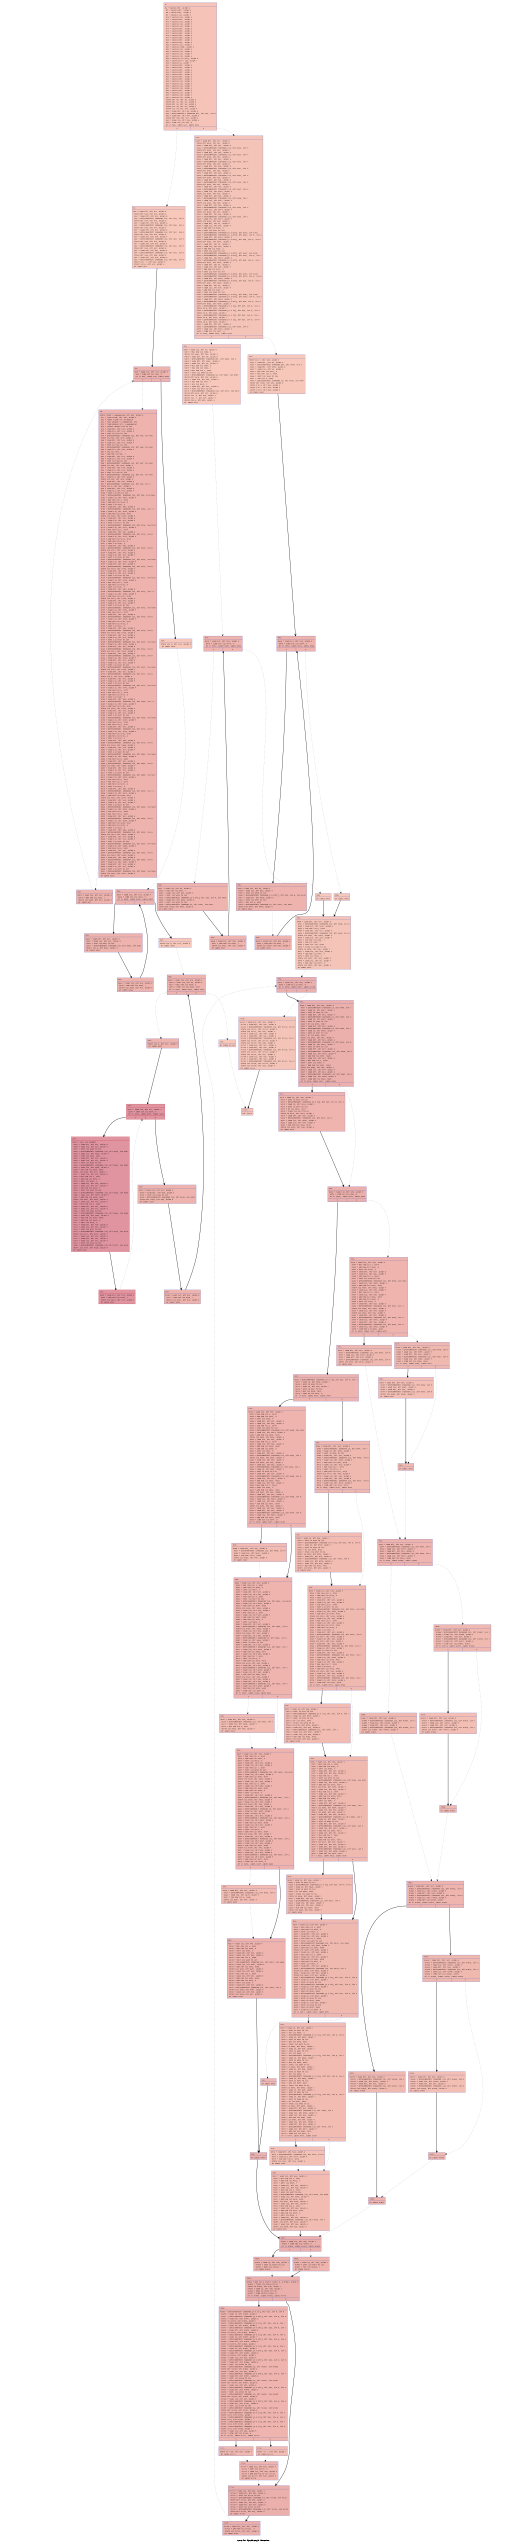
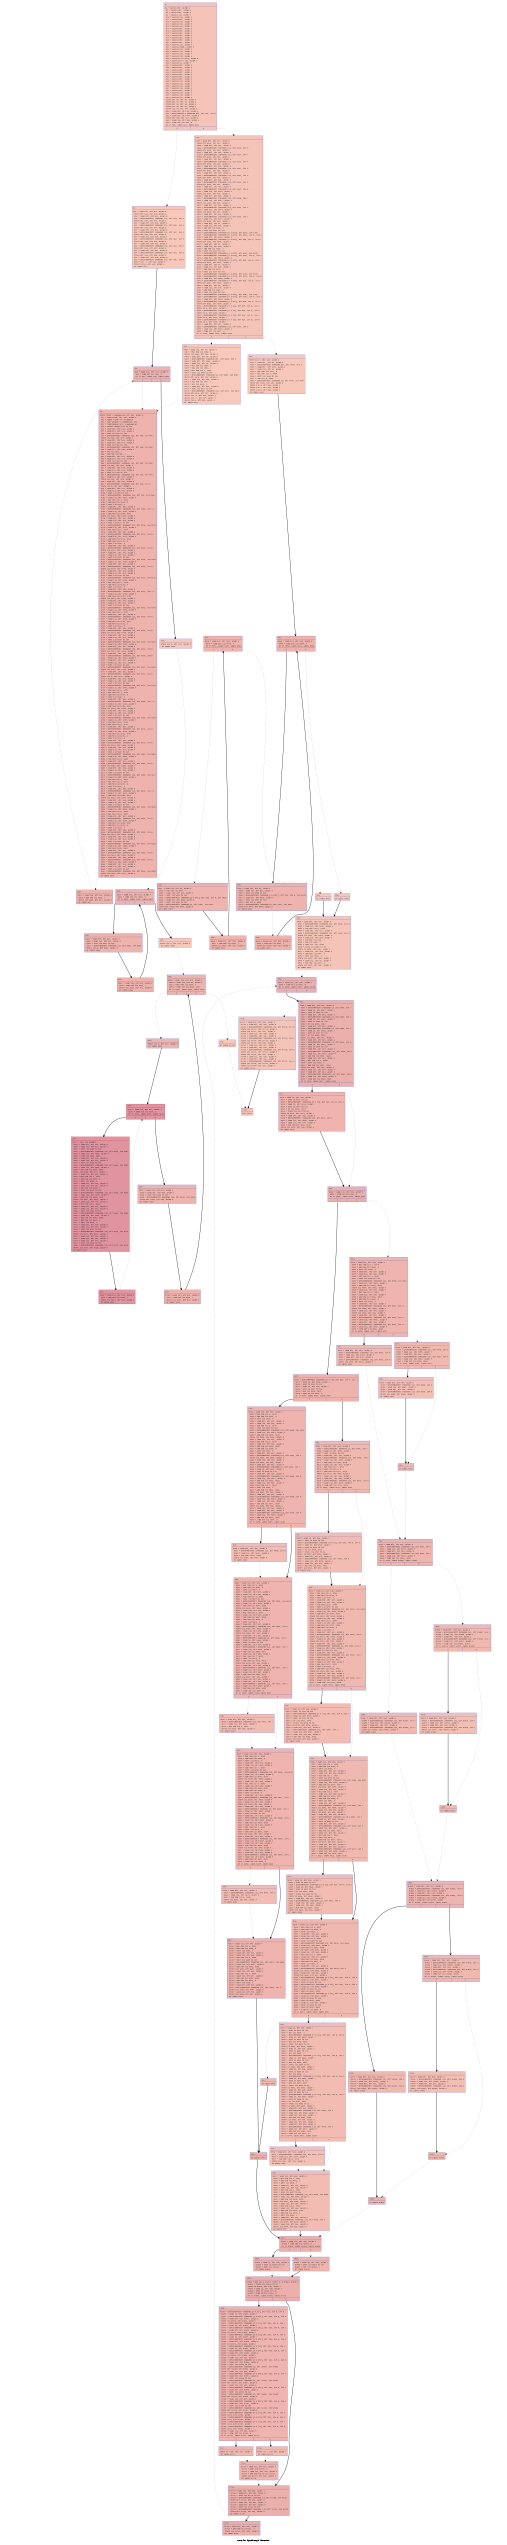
edge "399:" -> "417:": now "399:" -> "70:"
